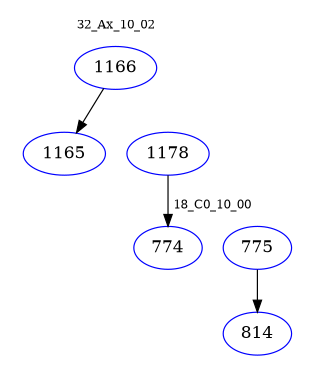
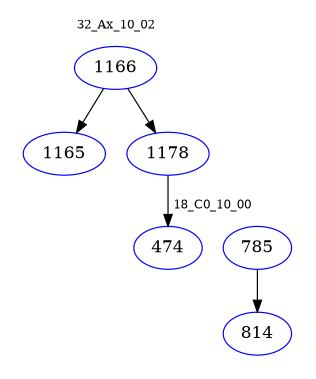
edge "1166" -> "1178": added
node "774": label "774" -> "474"
node "775": label "775" -> "785"
